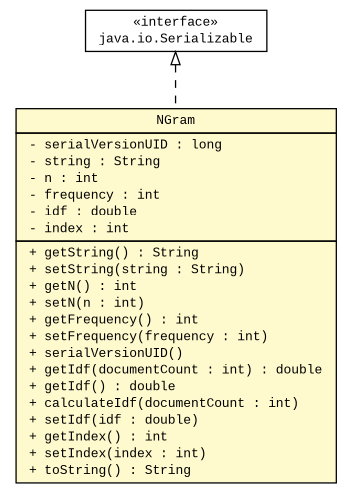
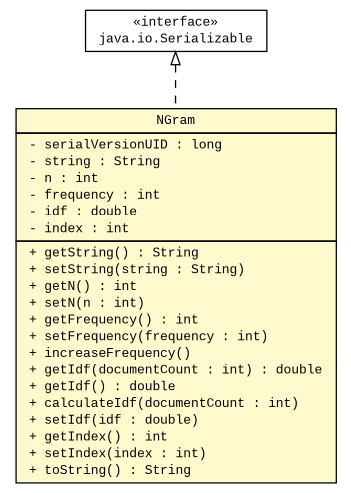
node "NGram": text "+ serialVersionUID()" -> "+ increaseFrequency()"
